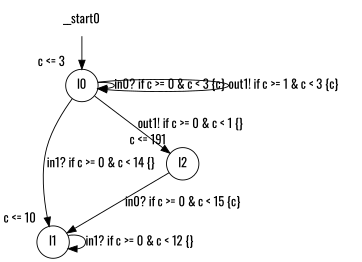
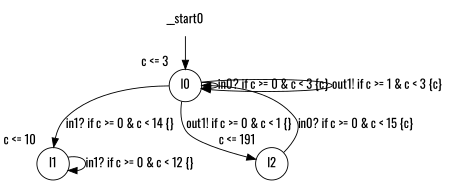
edge "l2 c <= 191" -> "l1 c <= 10": now "l2 c <= 191" -> "l0 c <= 3"
